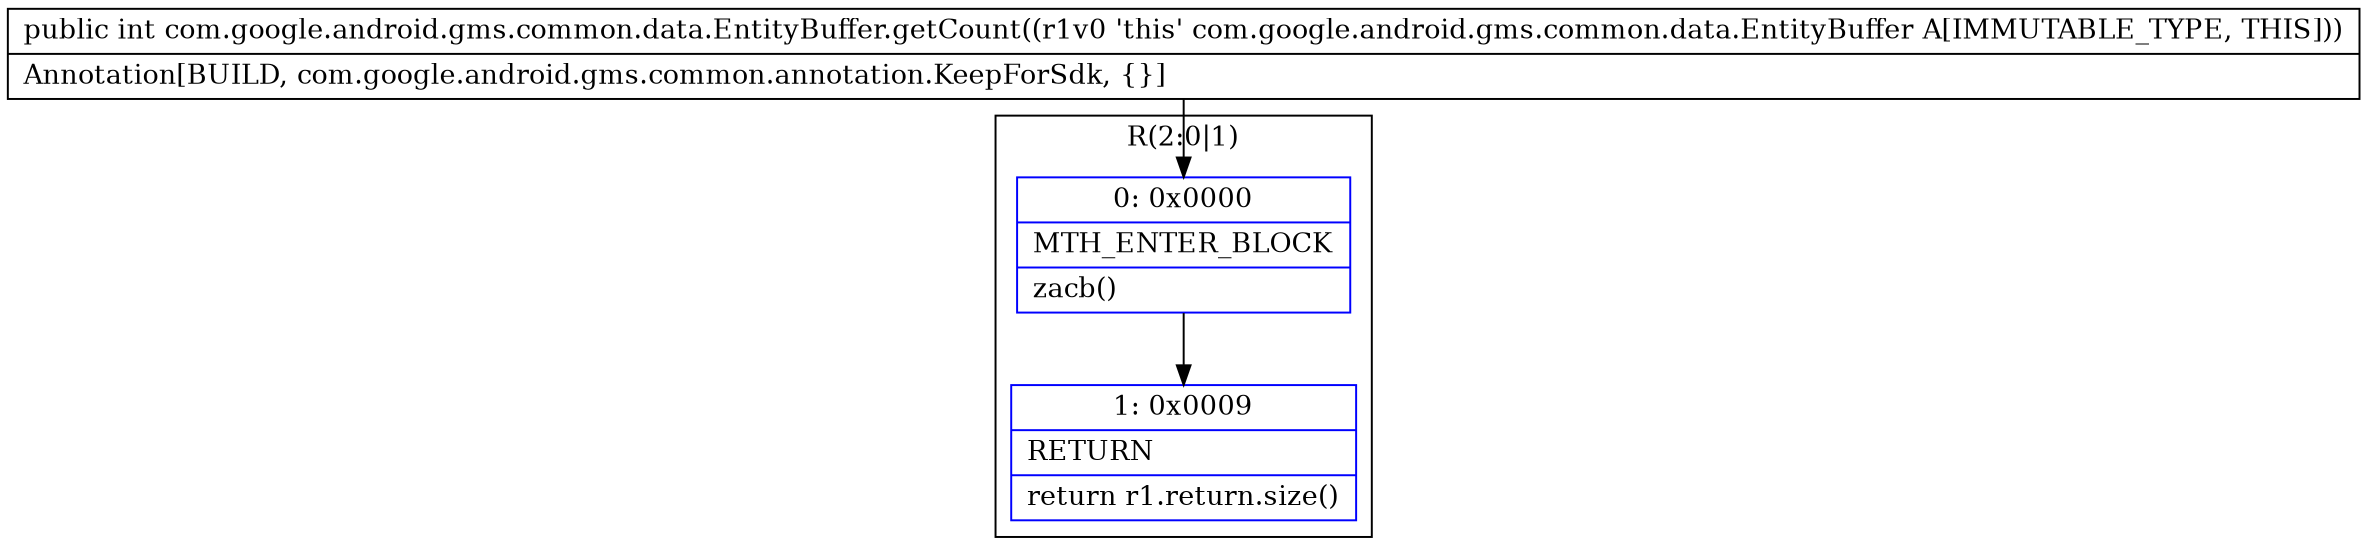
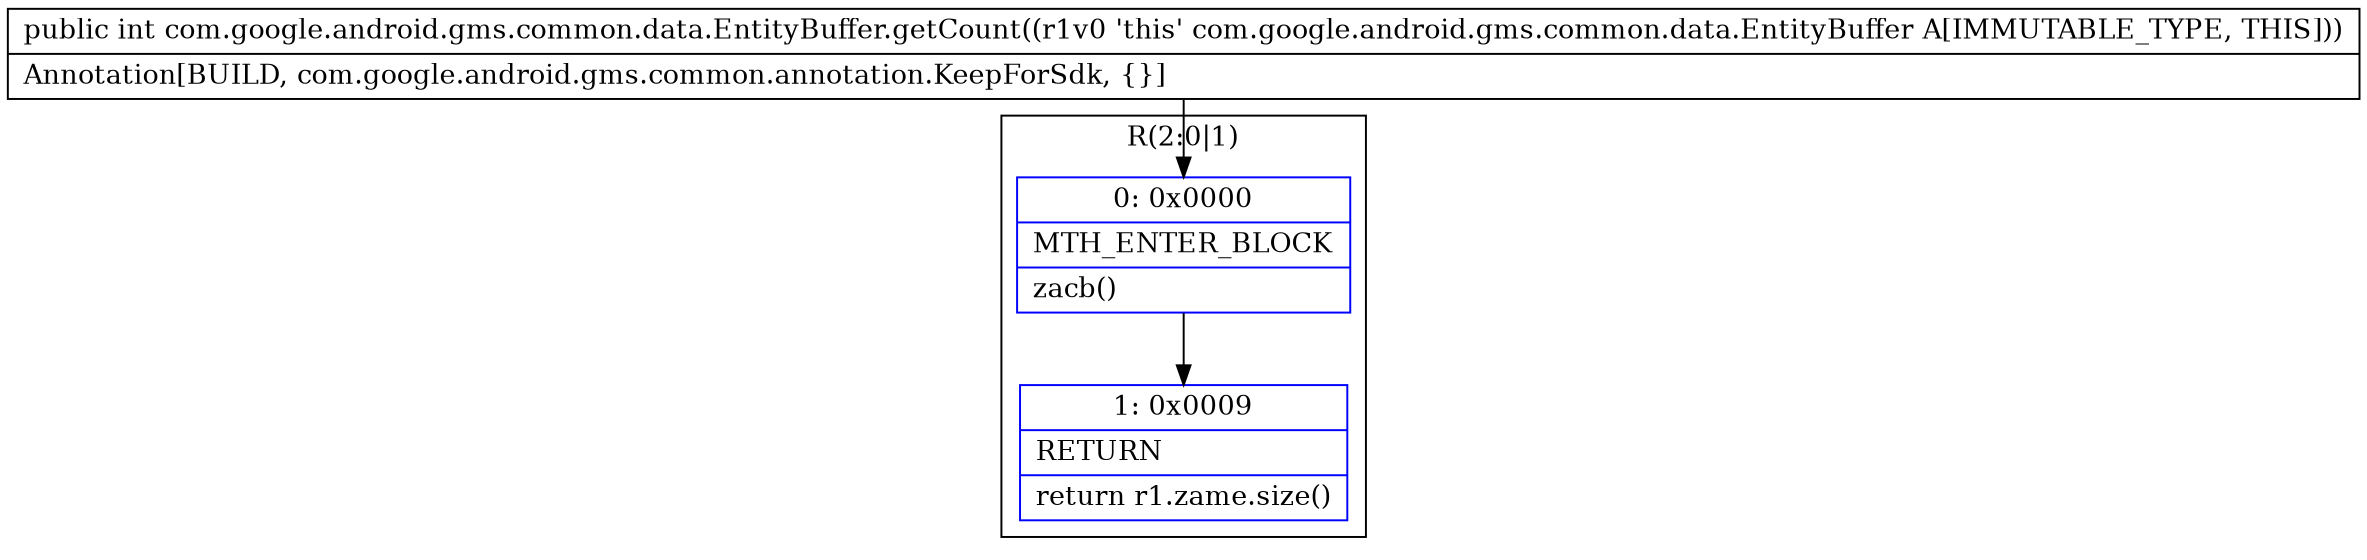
node "1: 0x0009": text "return r1.return.size()" -> "return r1.zame.size()"
